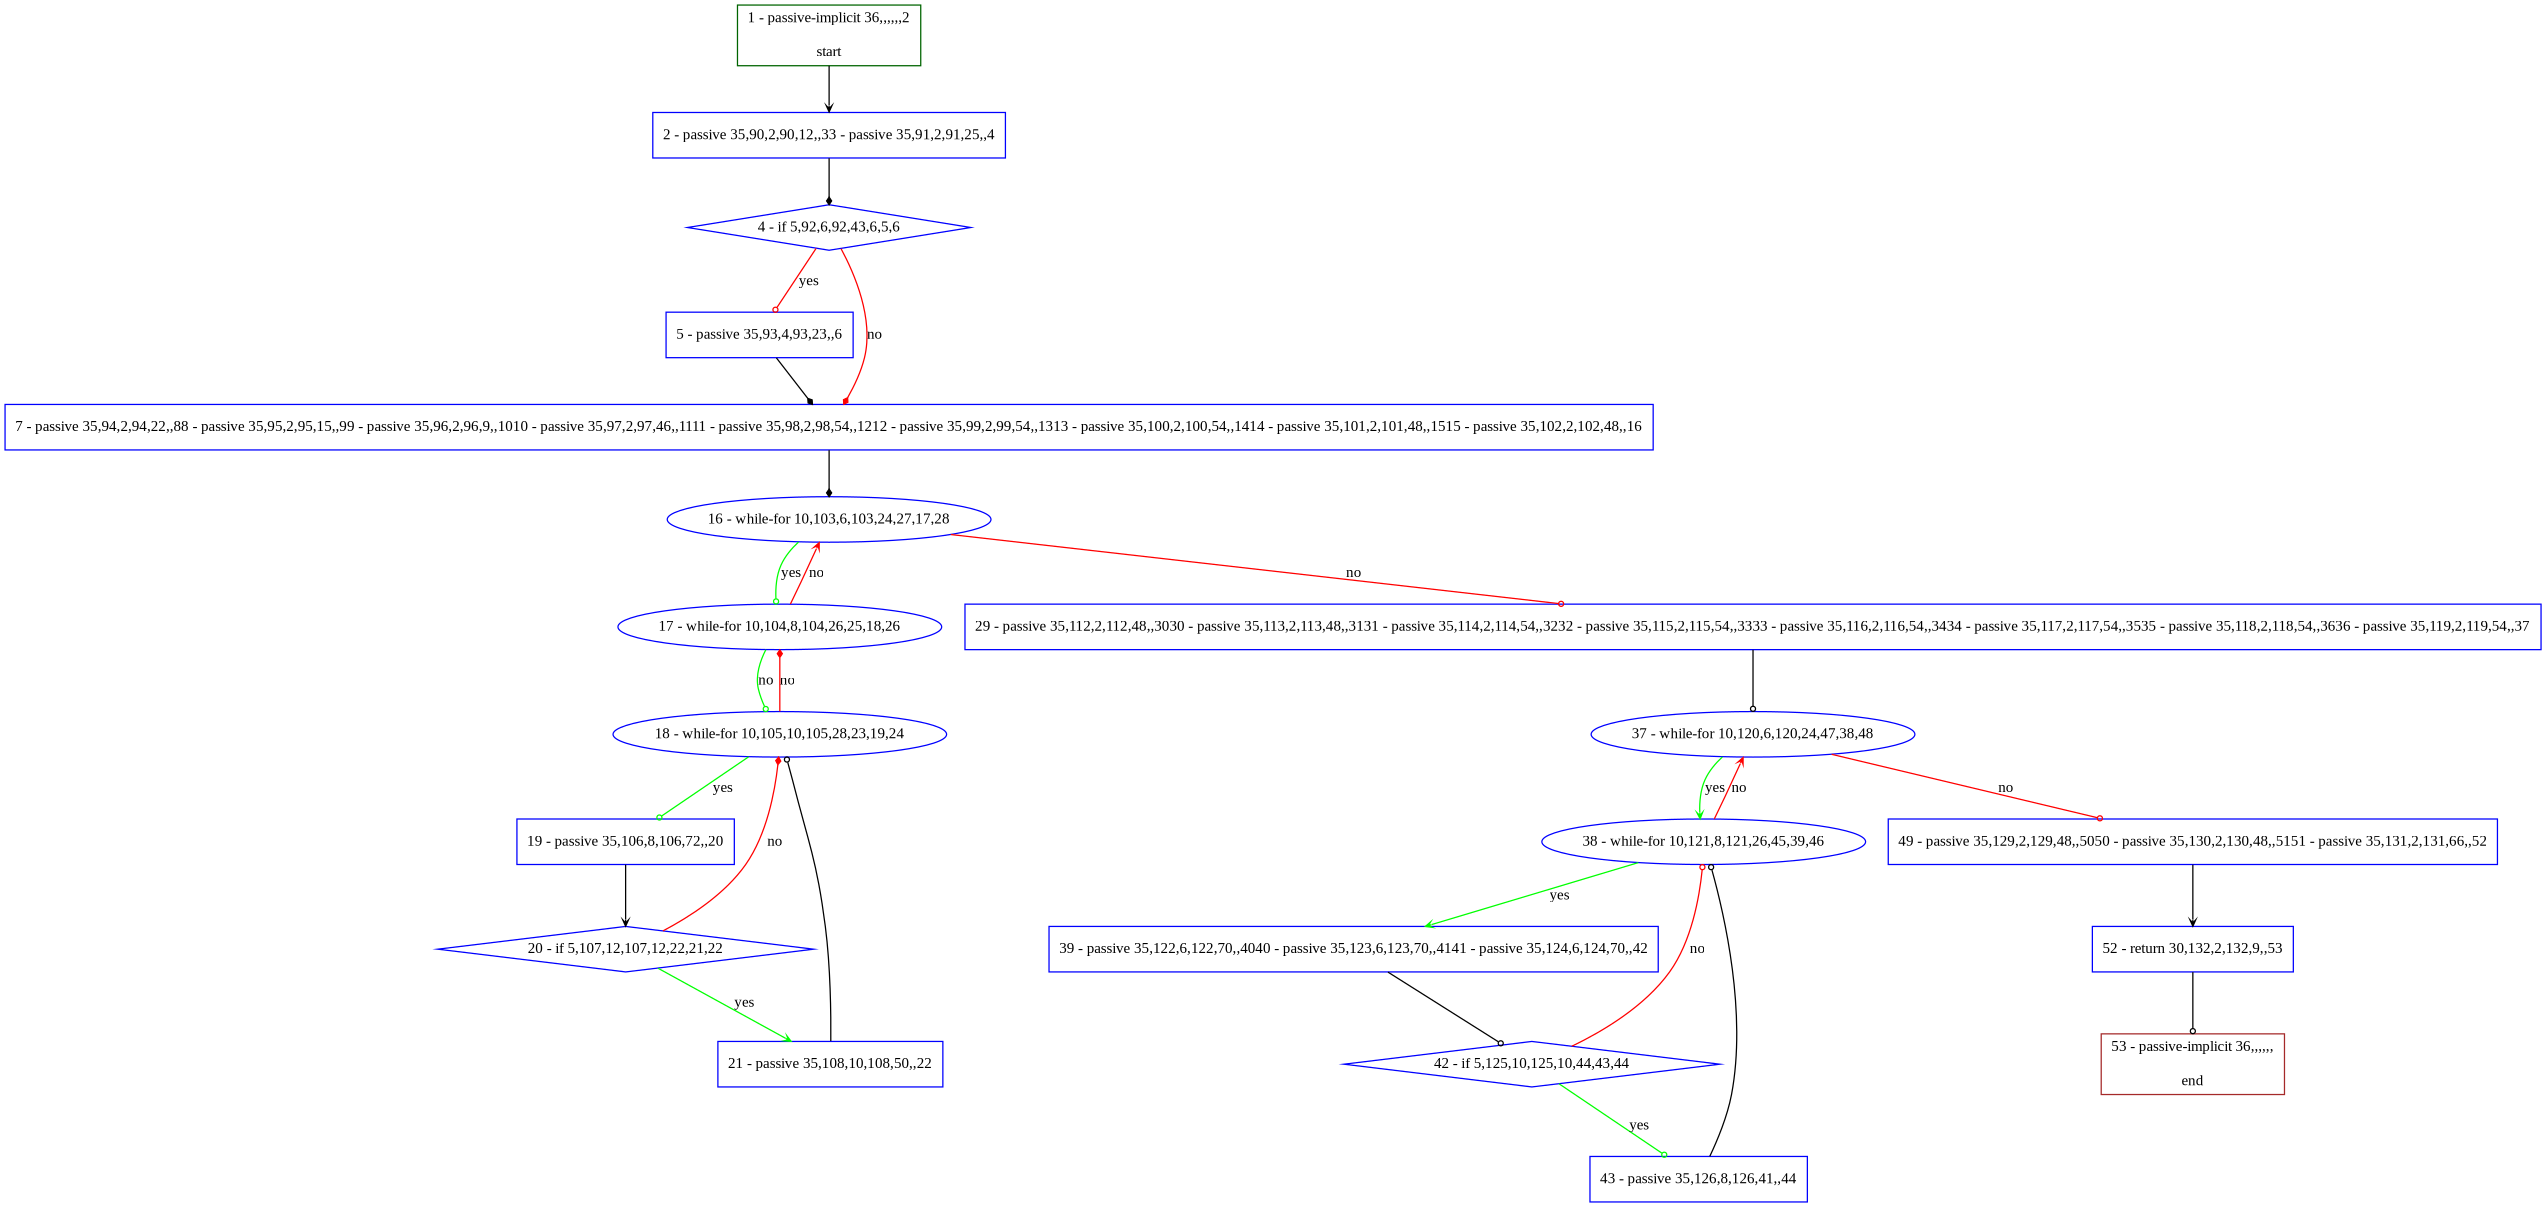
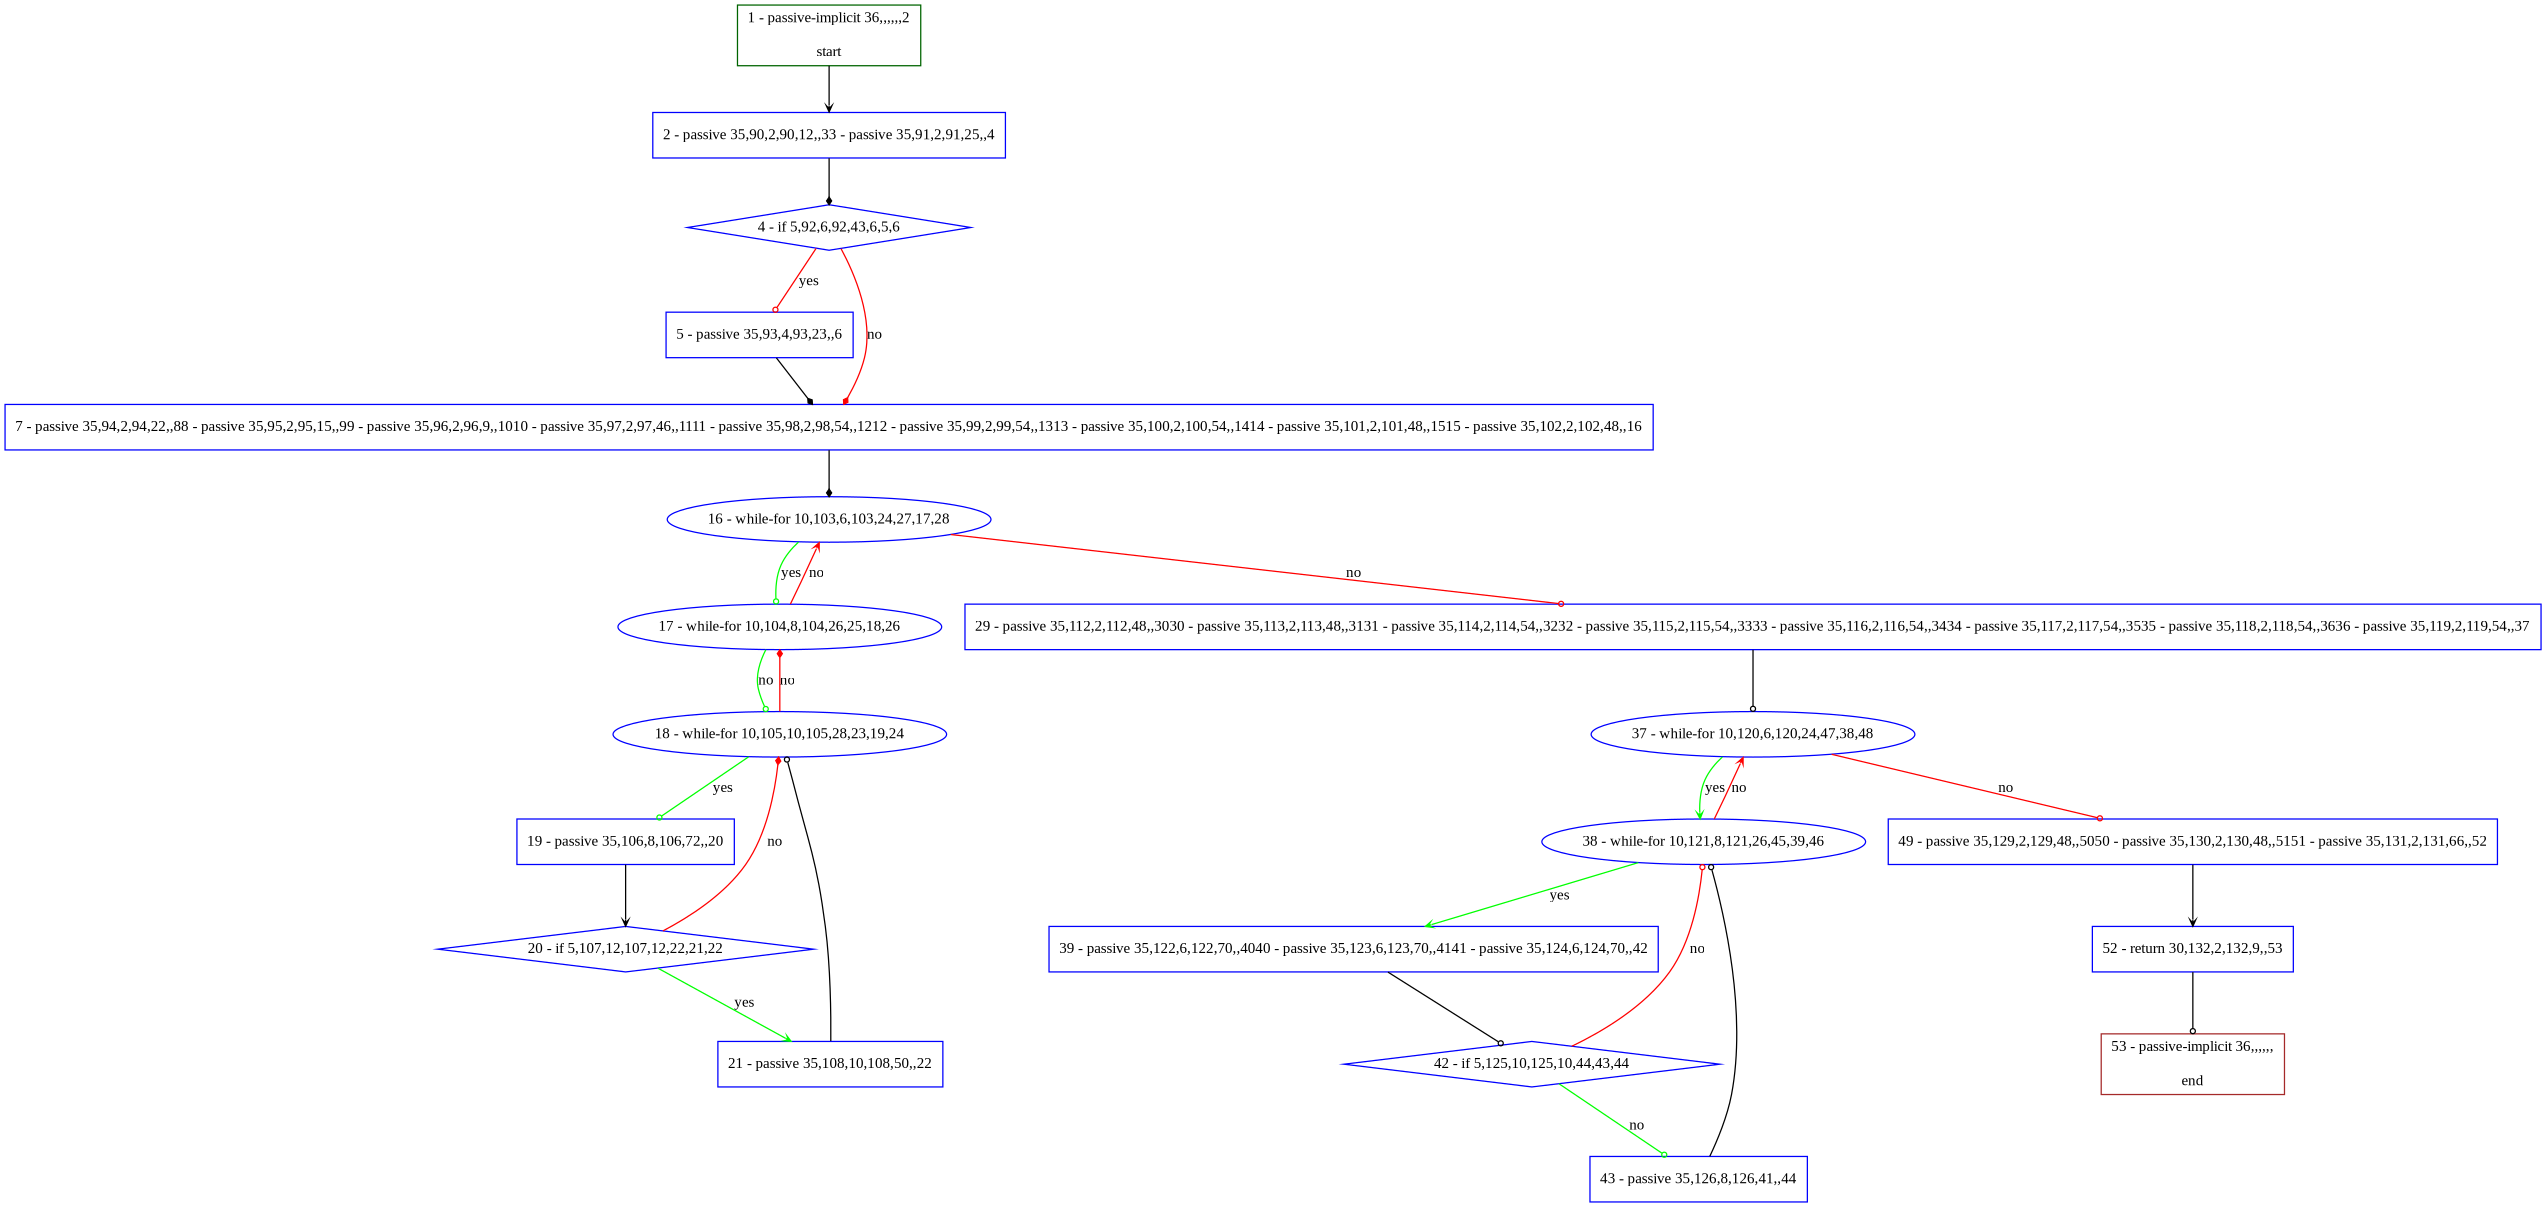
edge "42 - if 5,125,10,125,10,44,43,44" -> "43 - passive 35,126,8,126,41,,44": label "yes" -> "no"
